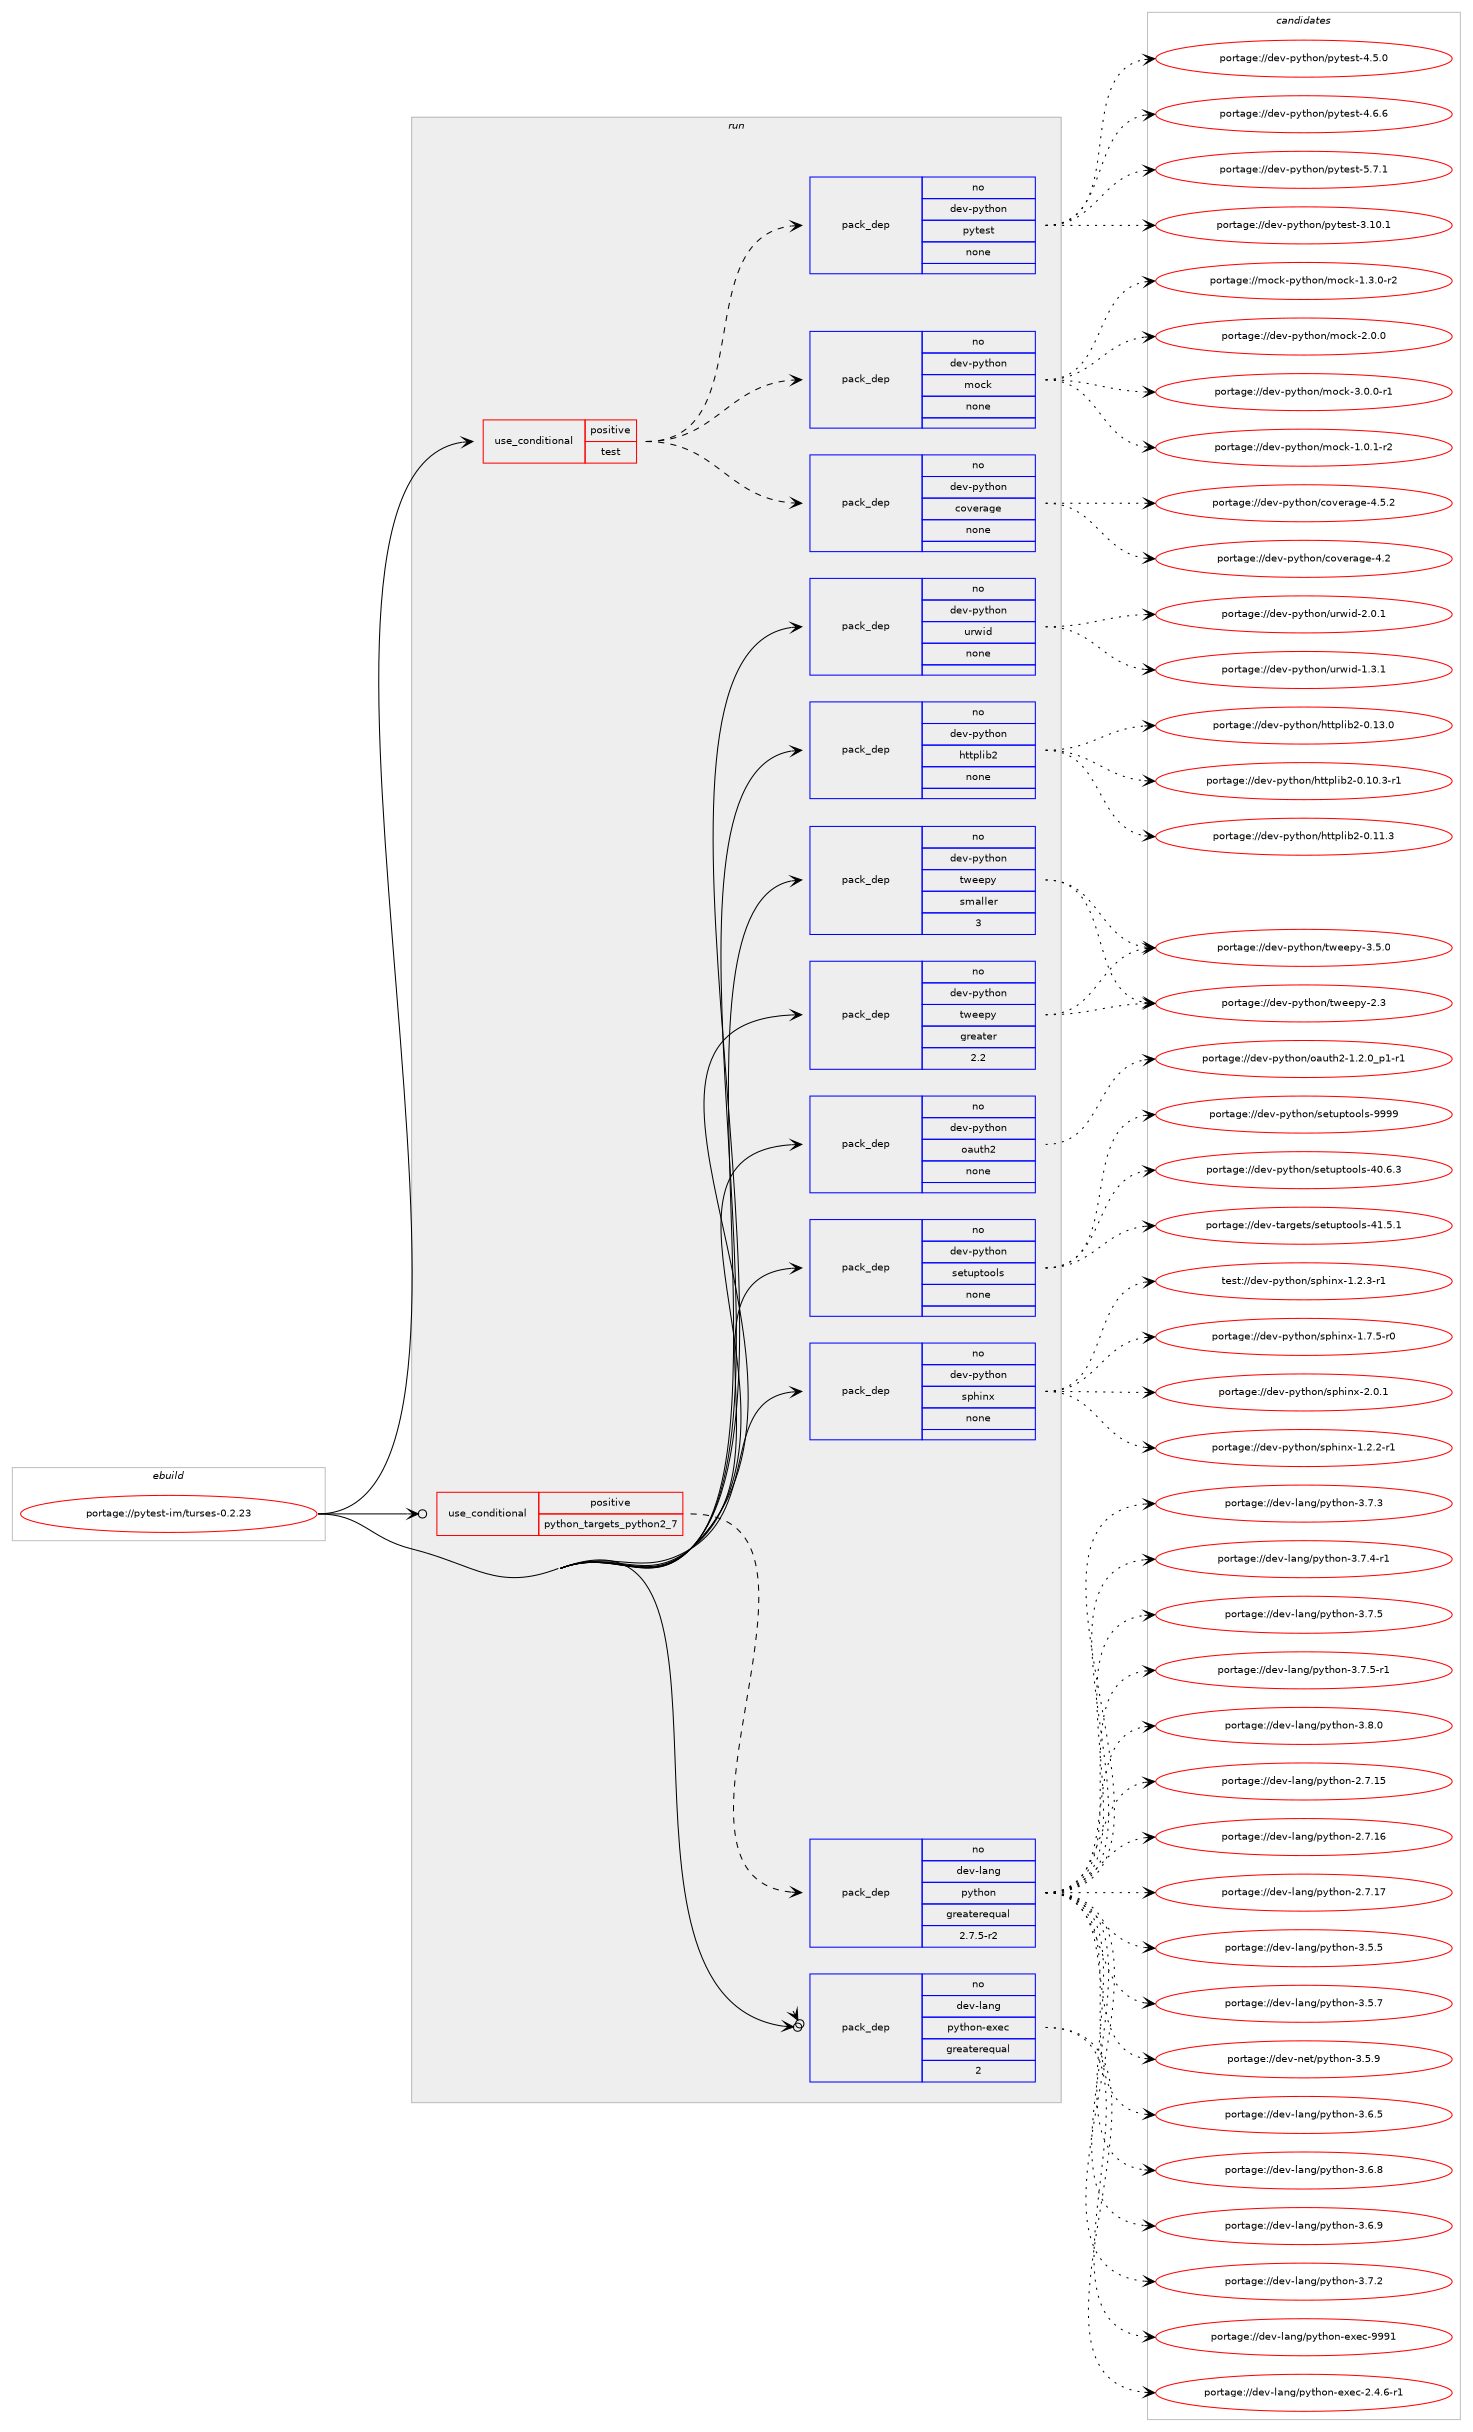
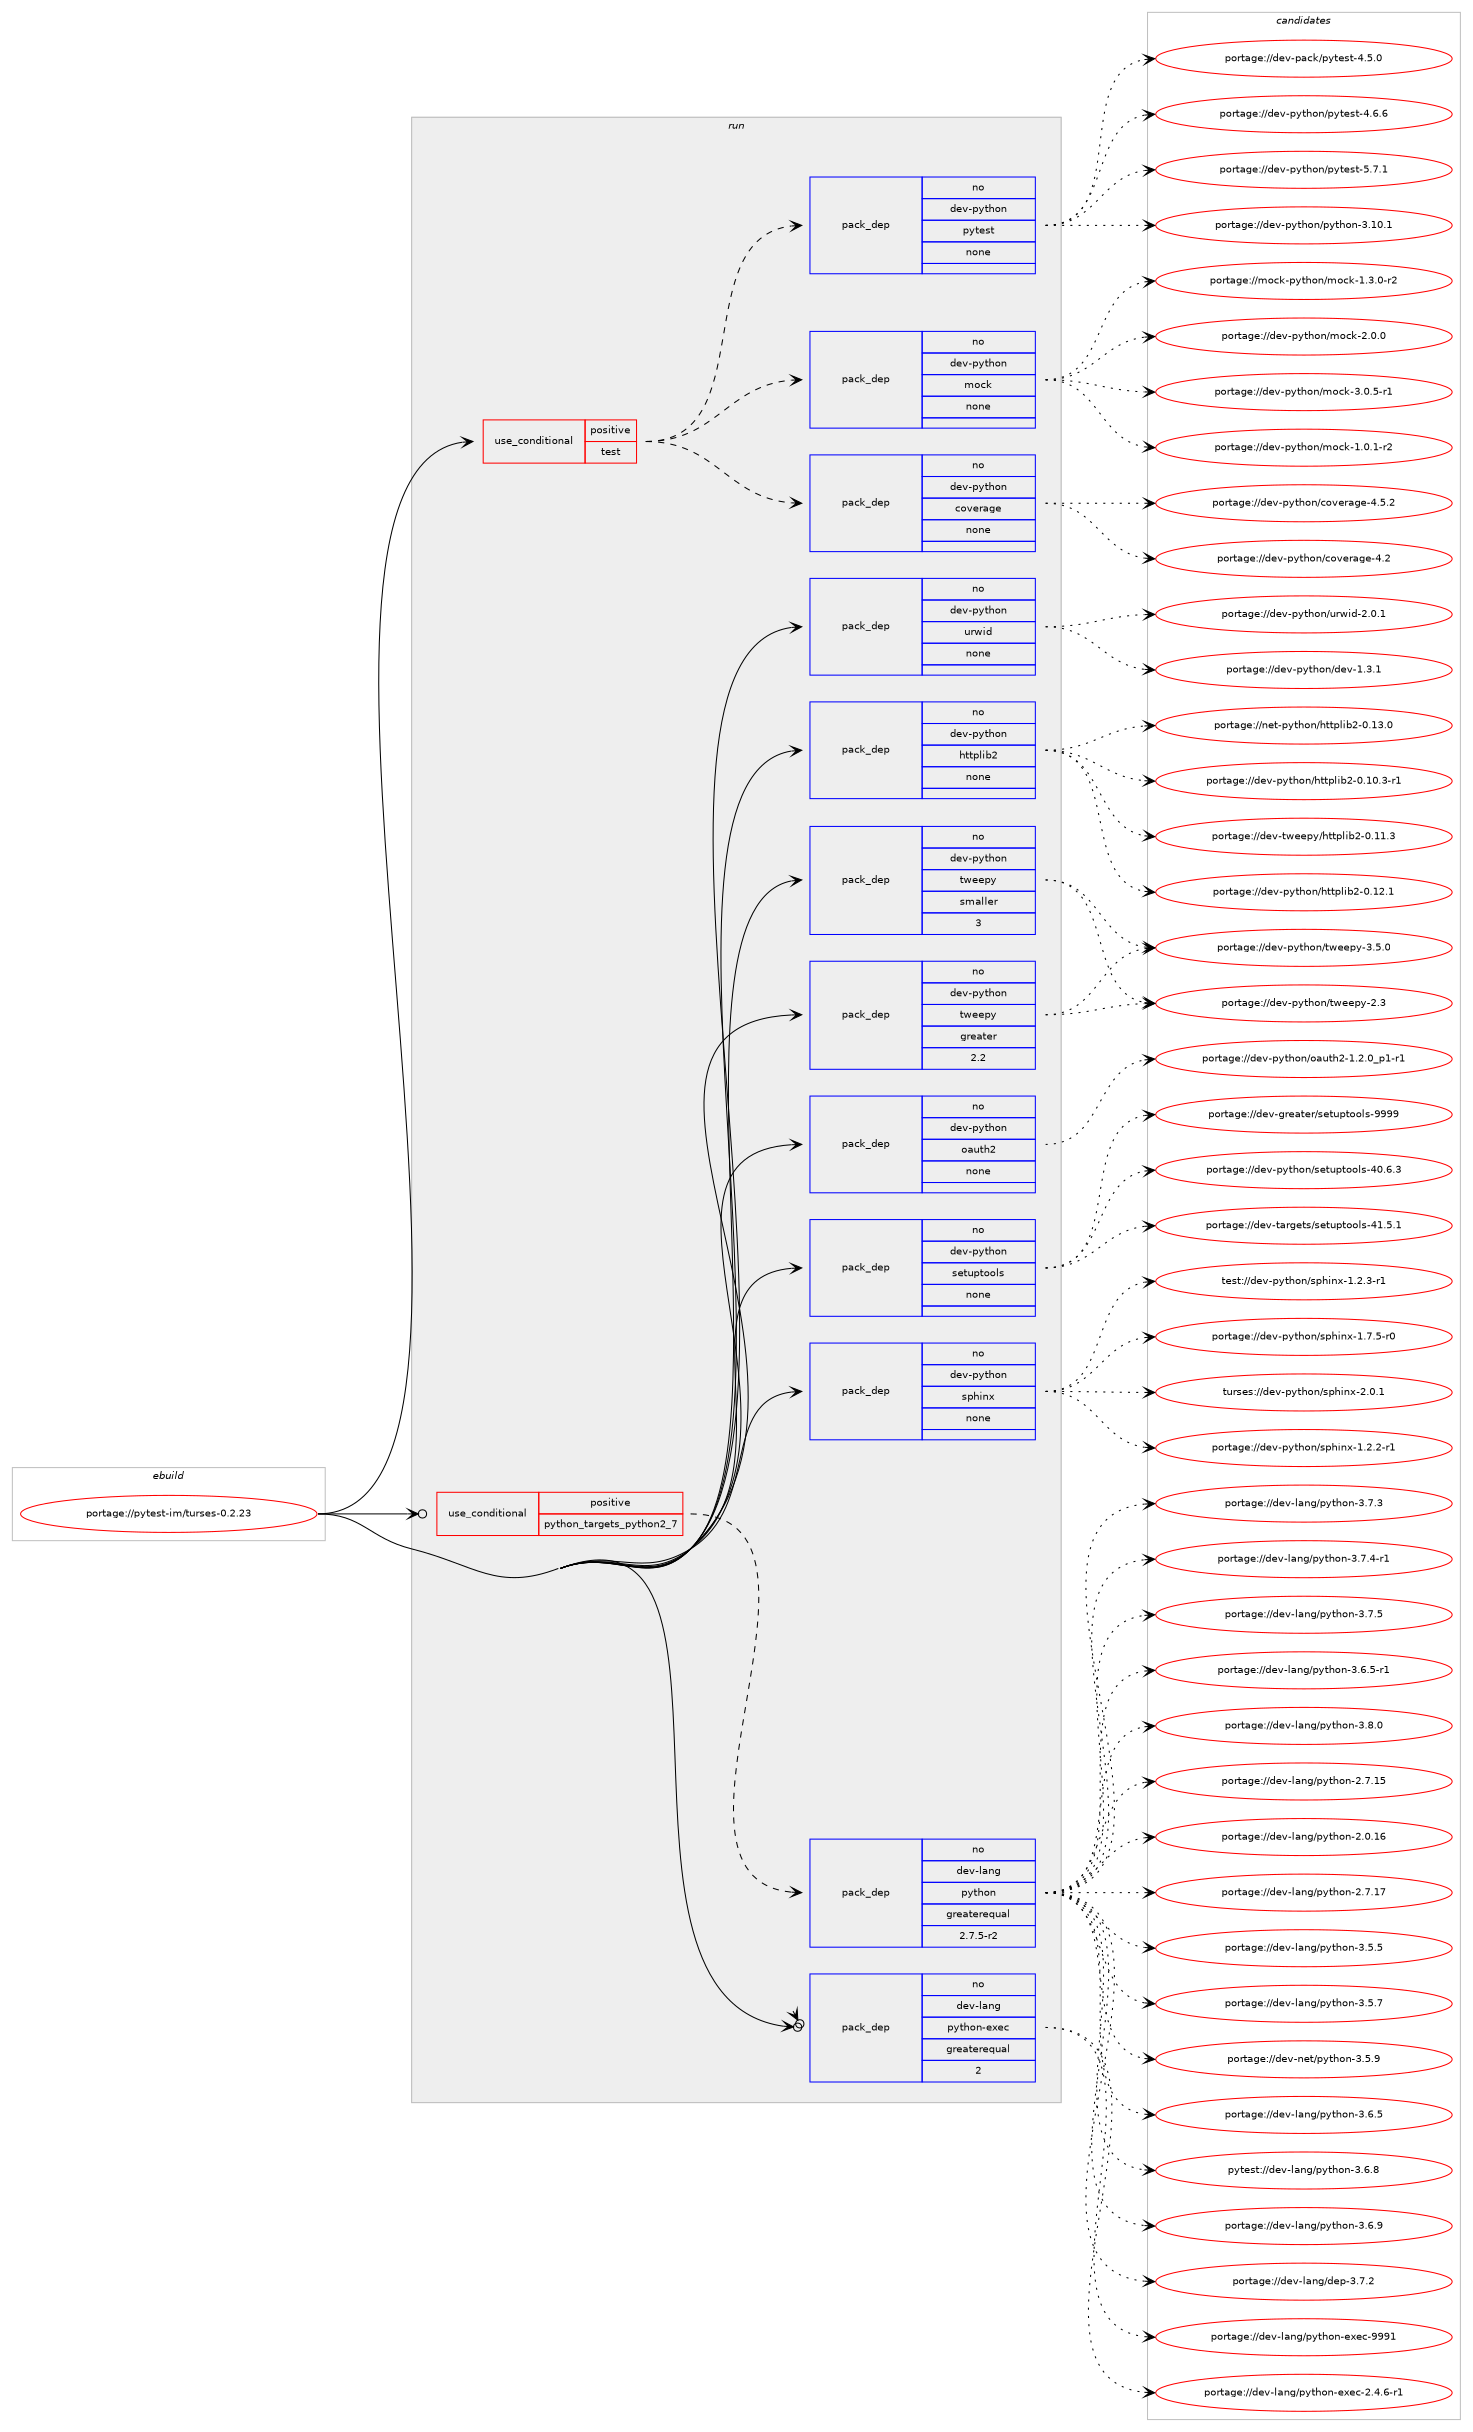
node "portage://dev-python/pytest-4.5.0": label "portage://dev-python/pytest-4.5.0" -> "portage://dev-pack/pytest-4.5.0"
node "portage://dev-python/pytest-3.10.1": label "portage://dev-python/pytest-3.10.1" -> "portage://dev-python/python-3.10.1"
node "portage://dev-python/mock-3.0.0-r1": label "portage://dev-python/mock-3.0.0-r1" -> "portage://dev-python/mock-3.0.5-r1"
node "portage://dev-python/urwid-1.3.1": label "portage://dev-python/urwid-1.3.1" -> "portage://dev-python/dev-1.3.1"
node "portage://dev-python/httplib2-0.13.0": label "portage://dev-python/httplib2-0.13.0" -> "portage://net-python/httplib2-0.13.0"
node "portage://dev-python/httplib2-0.11.3": label "portage://dev-python/httplib2-0.11.3" -> "portage://dev-tweepy/httplib2-0.11.3"
node "portage://dev-python/httplib2-0.12.1": added
node "portage://dev-python/setuptools-9999": label "portage://dev-python/setuptools-9999" -> "portage://dev-greater/setuptools-9999"
node "portage://dev-python/sphinx-2.0.1": label "portage://dev-python/sphinx-2.0.1" -> "turses://dev-python/sphinx-2.0.1"
node "portage://dev-lang/python-3.7.5-r1": label "portage://dev-lang/python-3.7.5-r1" -> "portage://dev-lang/python-3.6.5-r1"
node "portage://dev-lang/python-2.7.16": label "portage://dev-lang/python-2.7.16" -> "portage://dev-lang/python-2.0.16"
node "portage://dev-lang/python-3.6.8": label "portage://dev-lang/python-3.6.8" -> "pytest://dev-lang/python-3.6.8"
node "portage://dev-lang/python-3.7.2": label "portage://dev-lang/python-3.7.2" -> "portage://dev-lang/dep-3.7.2"
